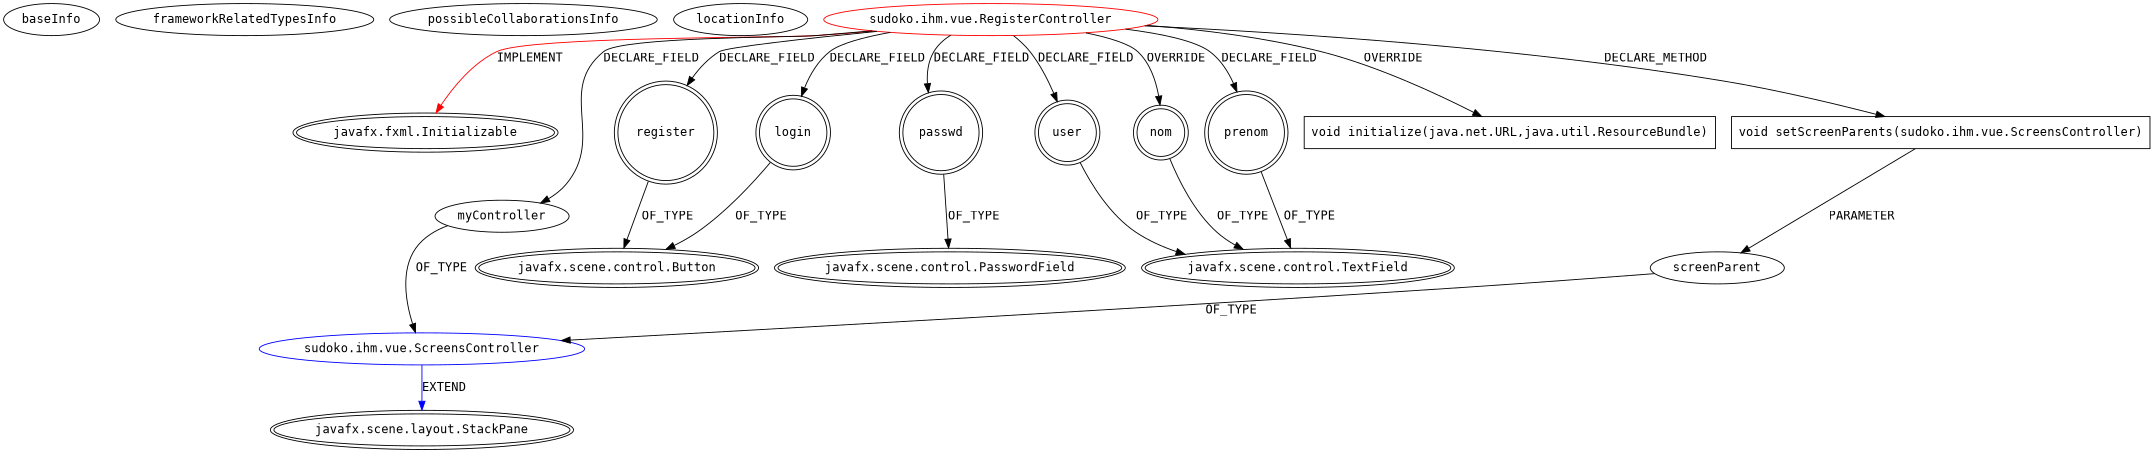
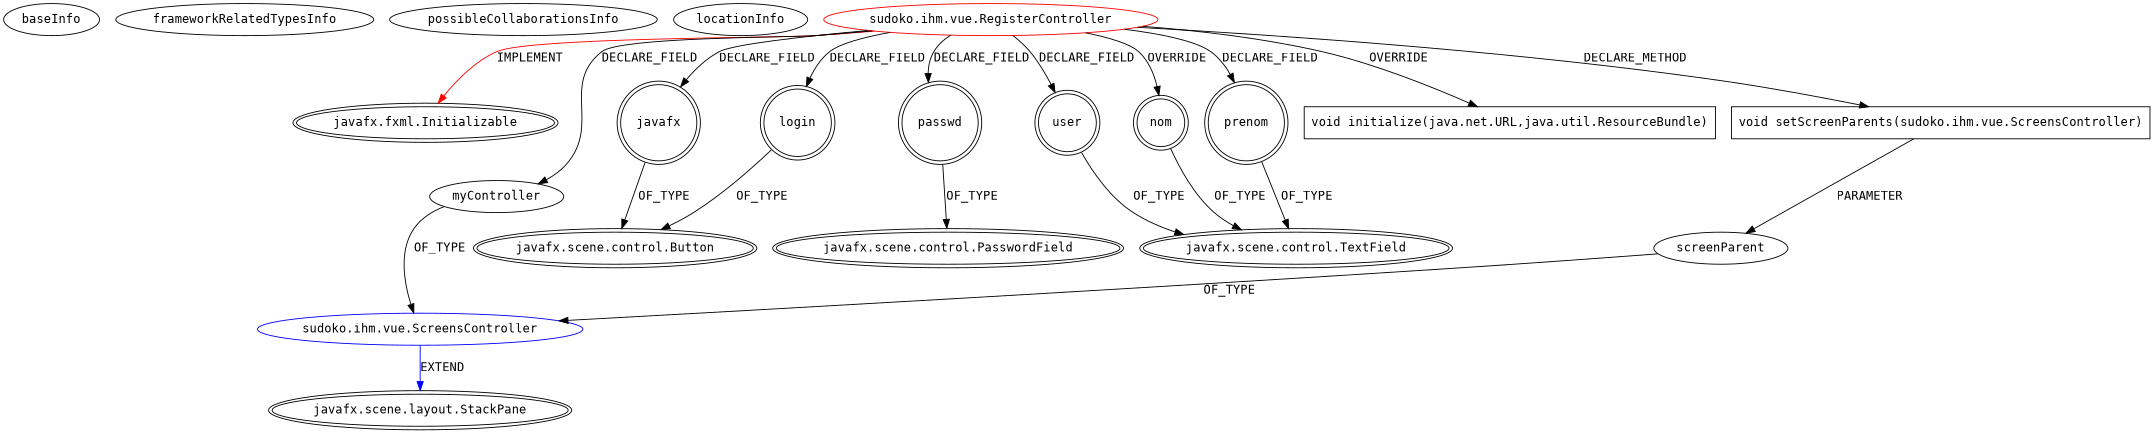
node "register": label "register" -> "javafx"
